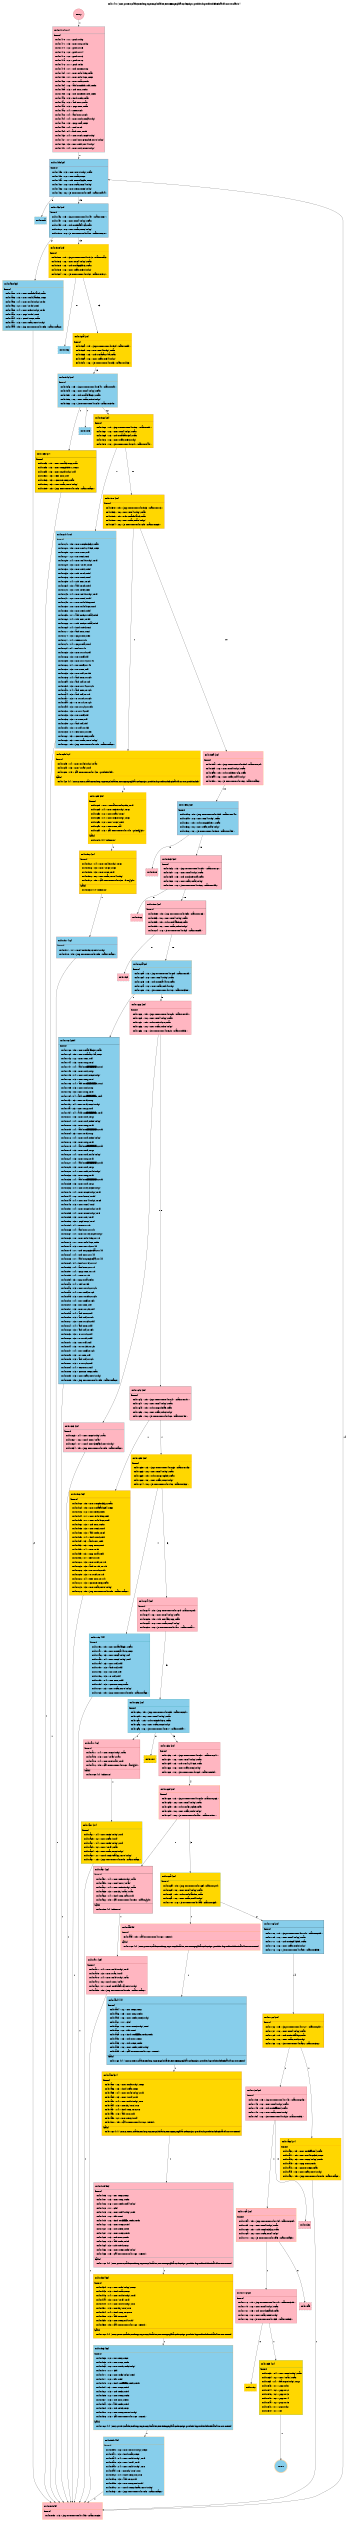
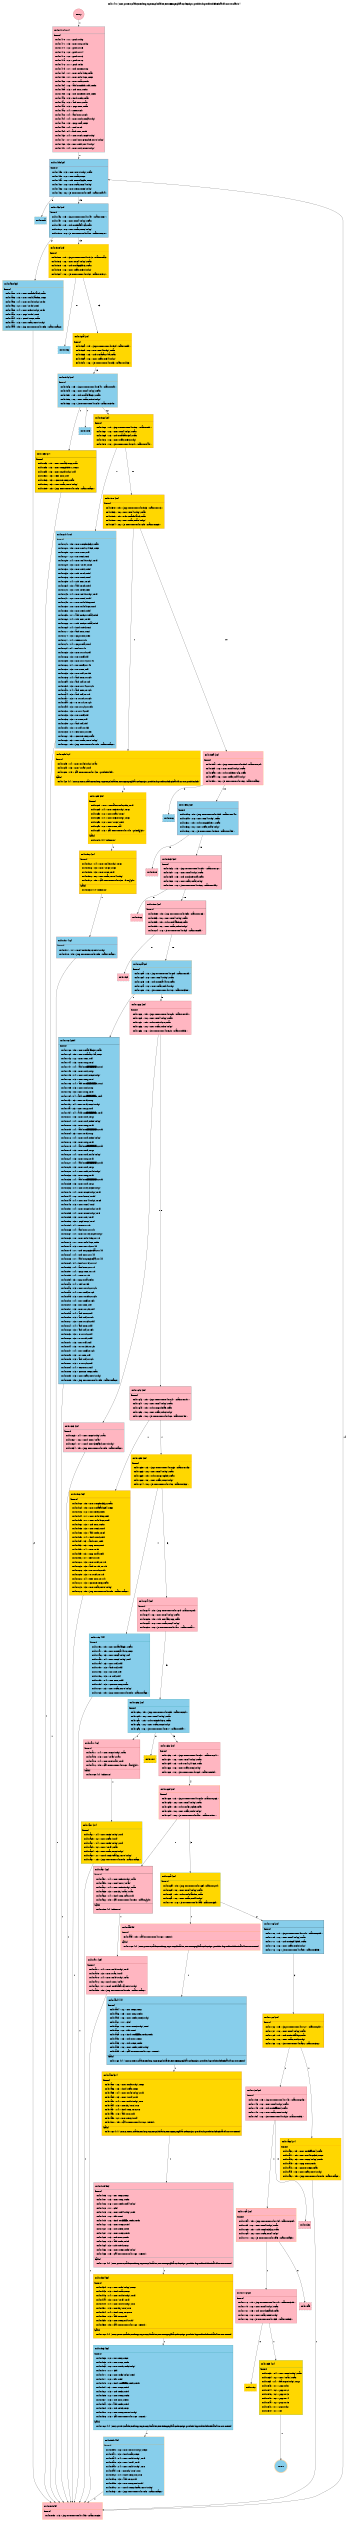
node "0x401ecc": added
edge "0x401706 [28]" -> "0x401722 [28]": label " 14" -> " 2"
node "0x401b63 [56]": color darkorange -> teal
